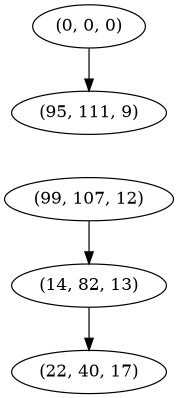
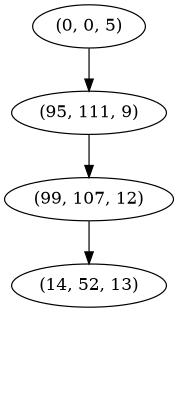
node "(0, 0, 0)": label "(0, 0, 0)" -> "(0, 0, 5)"
edge "(95, 111, 9)" -> "(99, 107, 12)": added
node "(14, 82, 13)": label "(14, 82, 13)" -> "(14, 52, 13)"
node "(22, 40, 17)": removed
